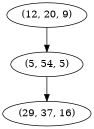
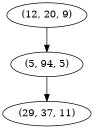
node "(5, 54, 5)": label "(5, 54, 5)" -> "(5, 94, 5)"
node "(29, 37, 16)": label "(29, 37, 16)" -> "(29, 37, 11)"
